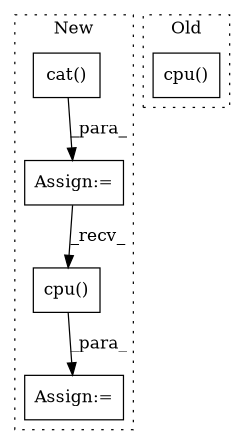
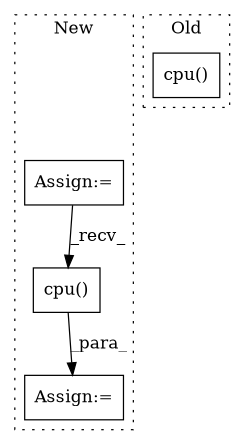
node "cat()": removed
